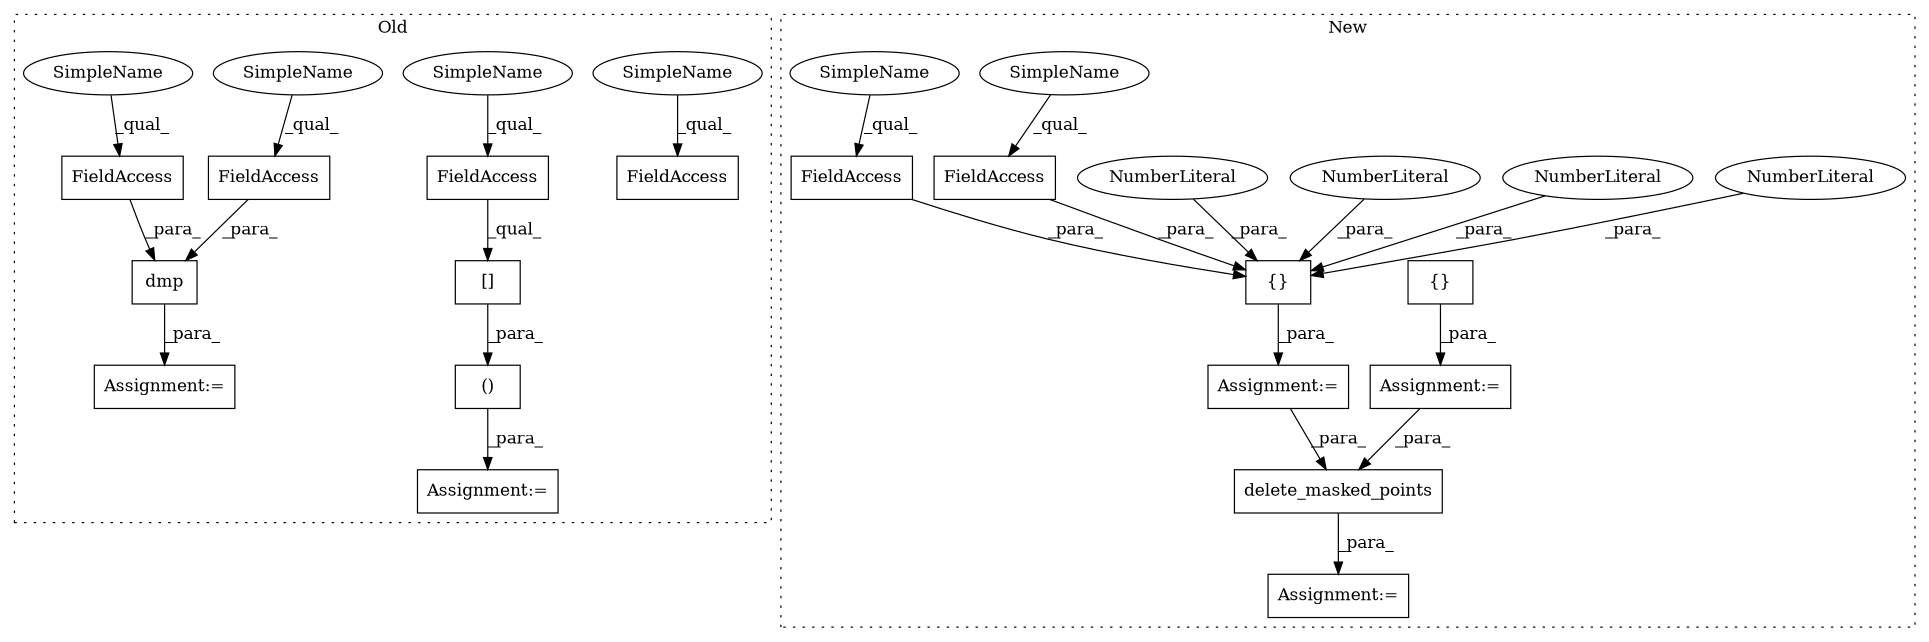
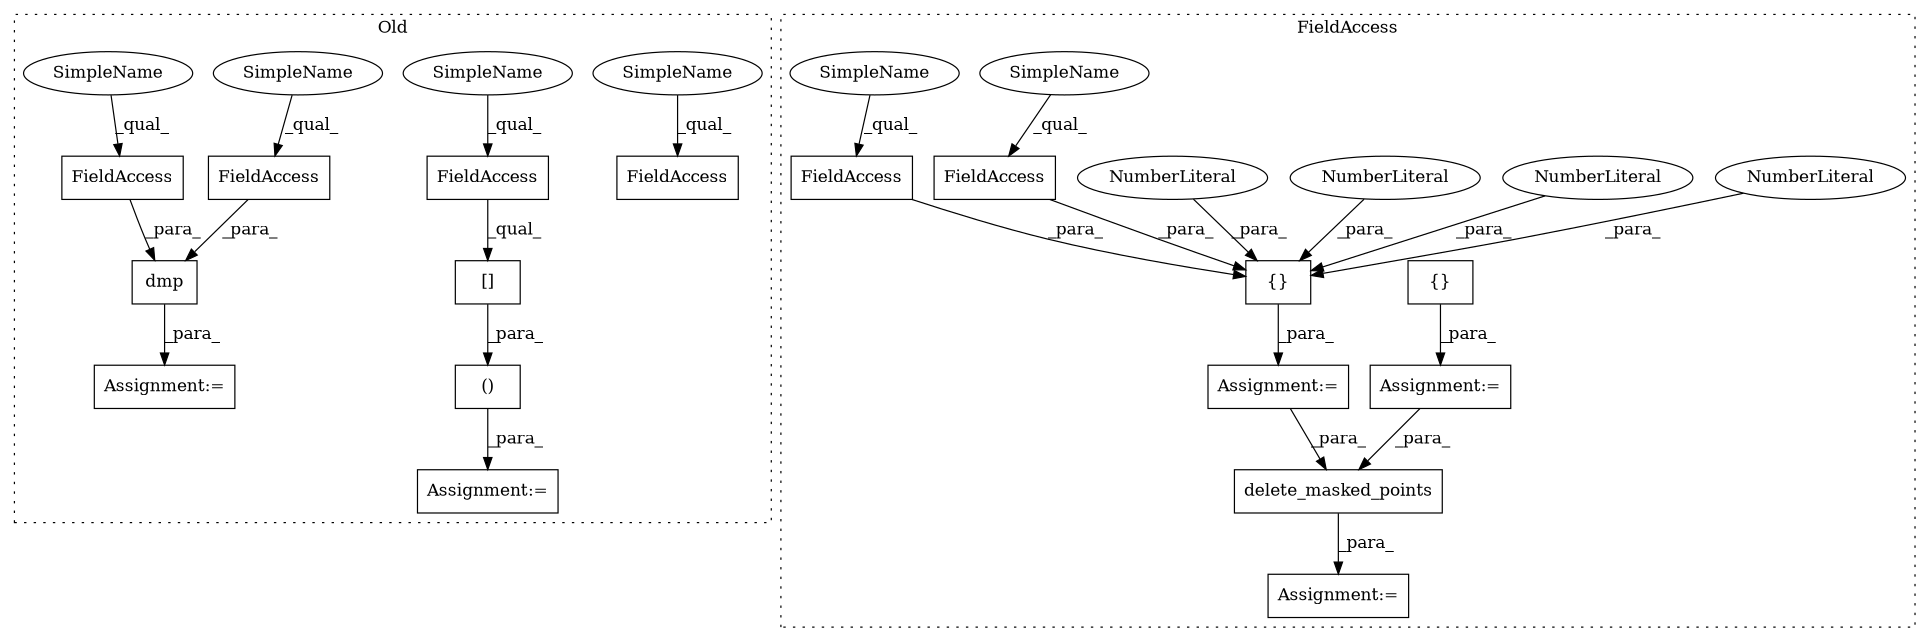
cluster "New": label "New" -> "FieldAccess"
